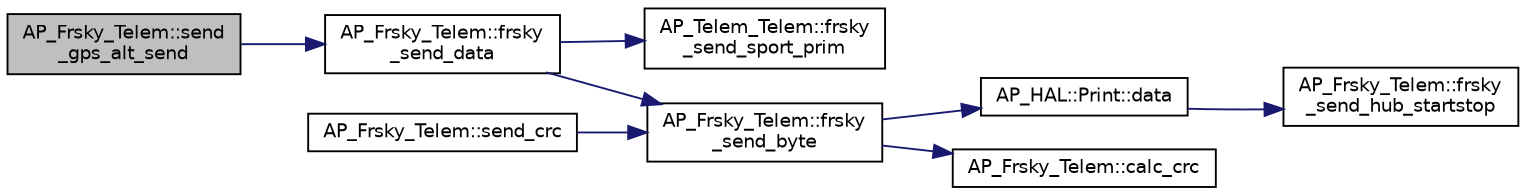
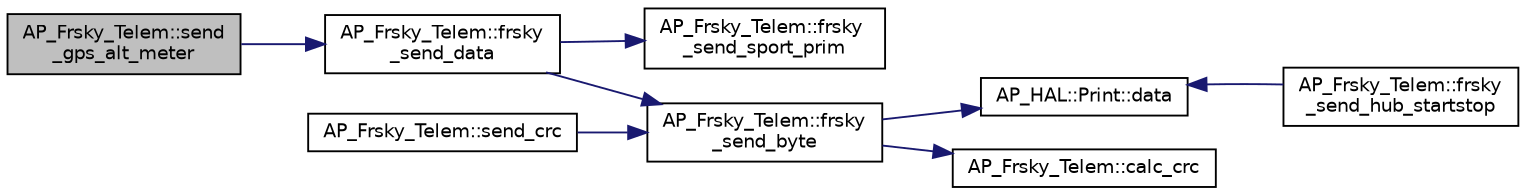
node "AP_Telem_Telem::frsky _send_sport_prim": label "AP_Telem_Telem::frsky _send_sport_prim" -> "AP_Frsky_Telem::frsky _send_sport_prim"
node "AP_Frsky_Telem::send _gps_alt_send": label "AP_Frsky_Telem::send _gps_alt_send" -> "AP_Frsky_Telem::send _gps_alt_meter"
edge "AP_HAL::Print::data" -> "AP_Frsky_Telem::frsky _send_hub_startstop": reversed
